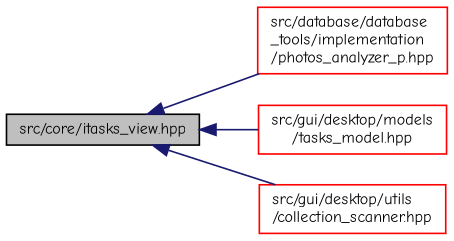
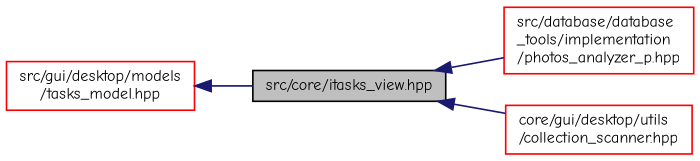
edge "src/gui/desktop/models /tasks_model.hpp" -> "src/core/itasks_view.hpp": reversed
node "src/gui/desktop/utils /collection_scanner.hpp": label "src/gui/desktop/utils /collection_scanner.hpp" -> "core/gui/desktop/utils /collection_scanner.hpp"
